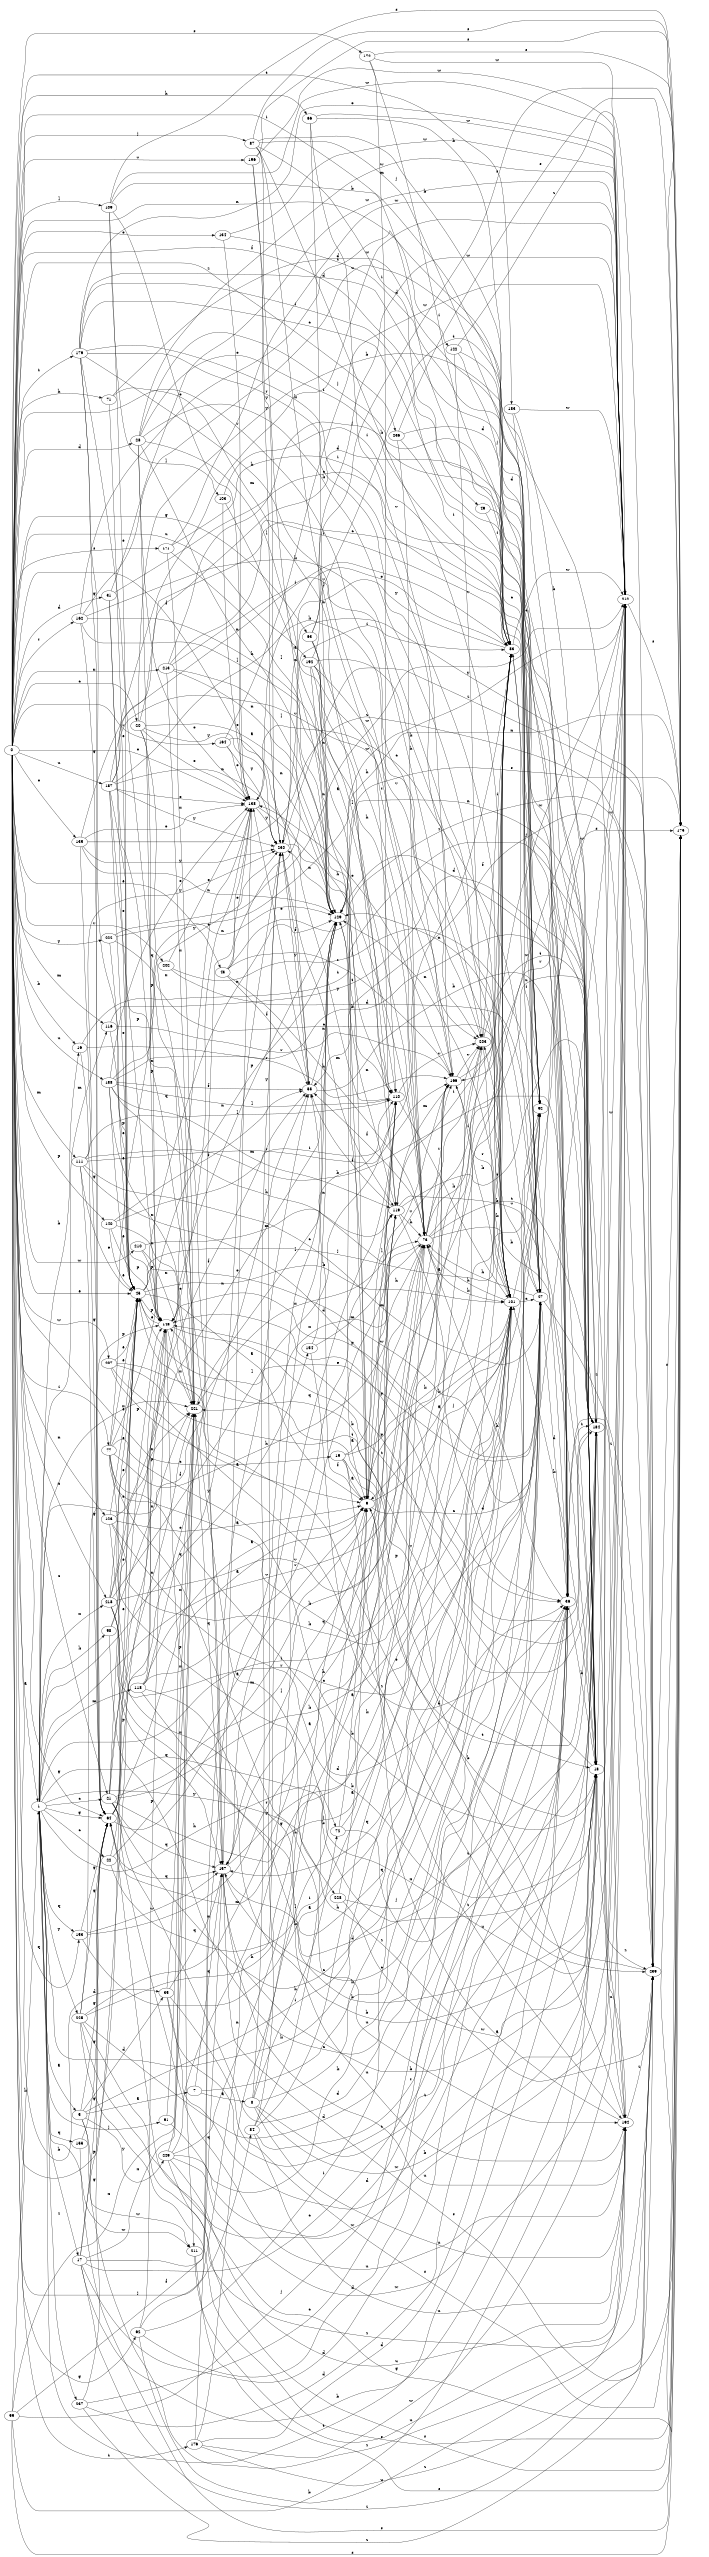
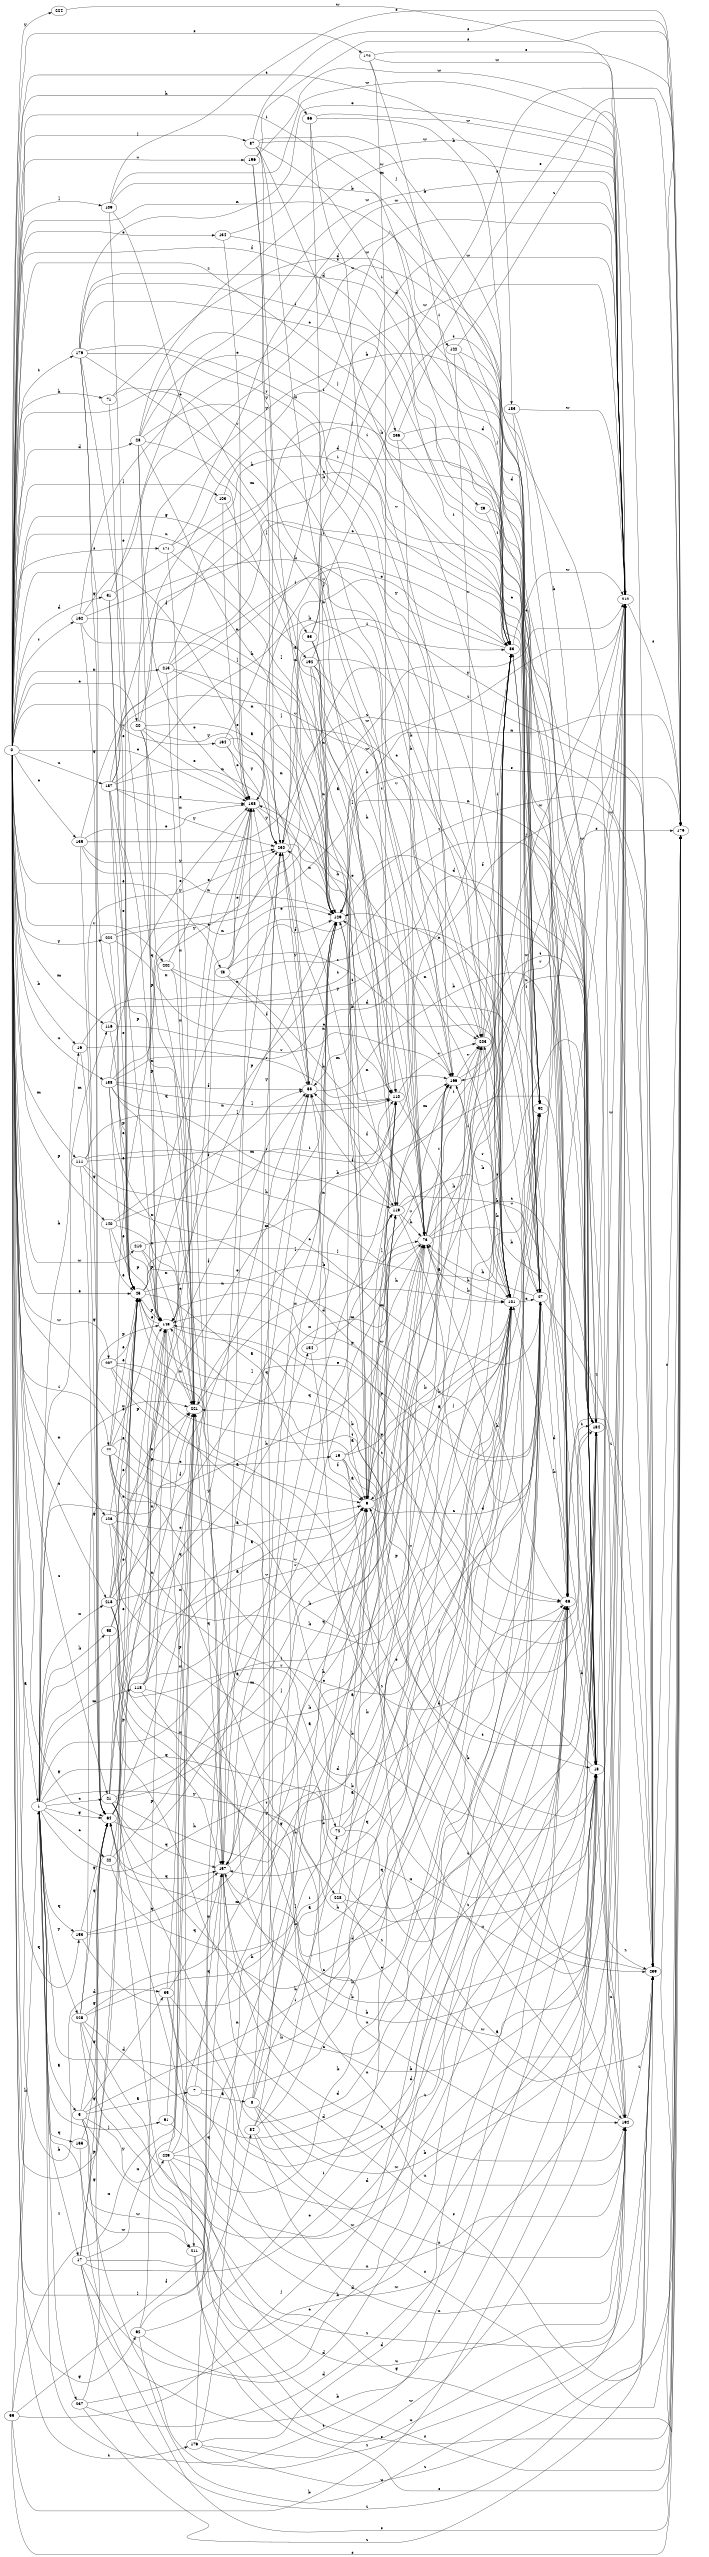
node "224": added
edge "109" -> "103": now "0" -> "103"
edge "202" -> "221": added, label "x"
edge "111" -> "45": removed, label "e"
edge "55" -> "157": added, label "q"
edge "8" -> "92": now "72" -> "92"
edge "153" -> "157": label "w" -> "q"
edge "84" -> "36": label "r" -> "d"
edge "5" -> "18": added, label "b"
